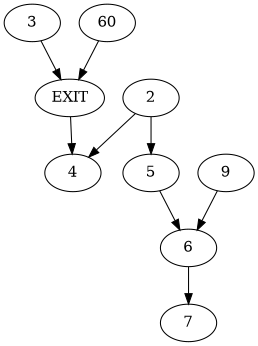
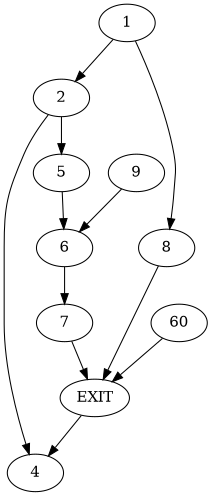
node "3": label "3" -> "8"
node "1": added
edge "7" -> "EXIT": added
